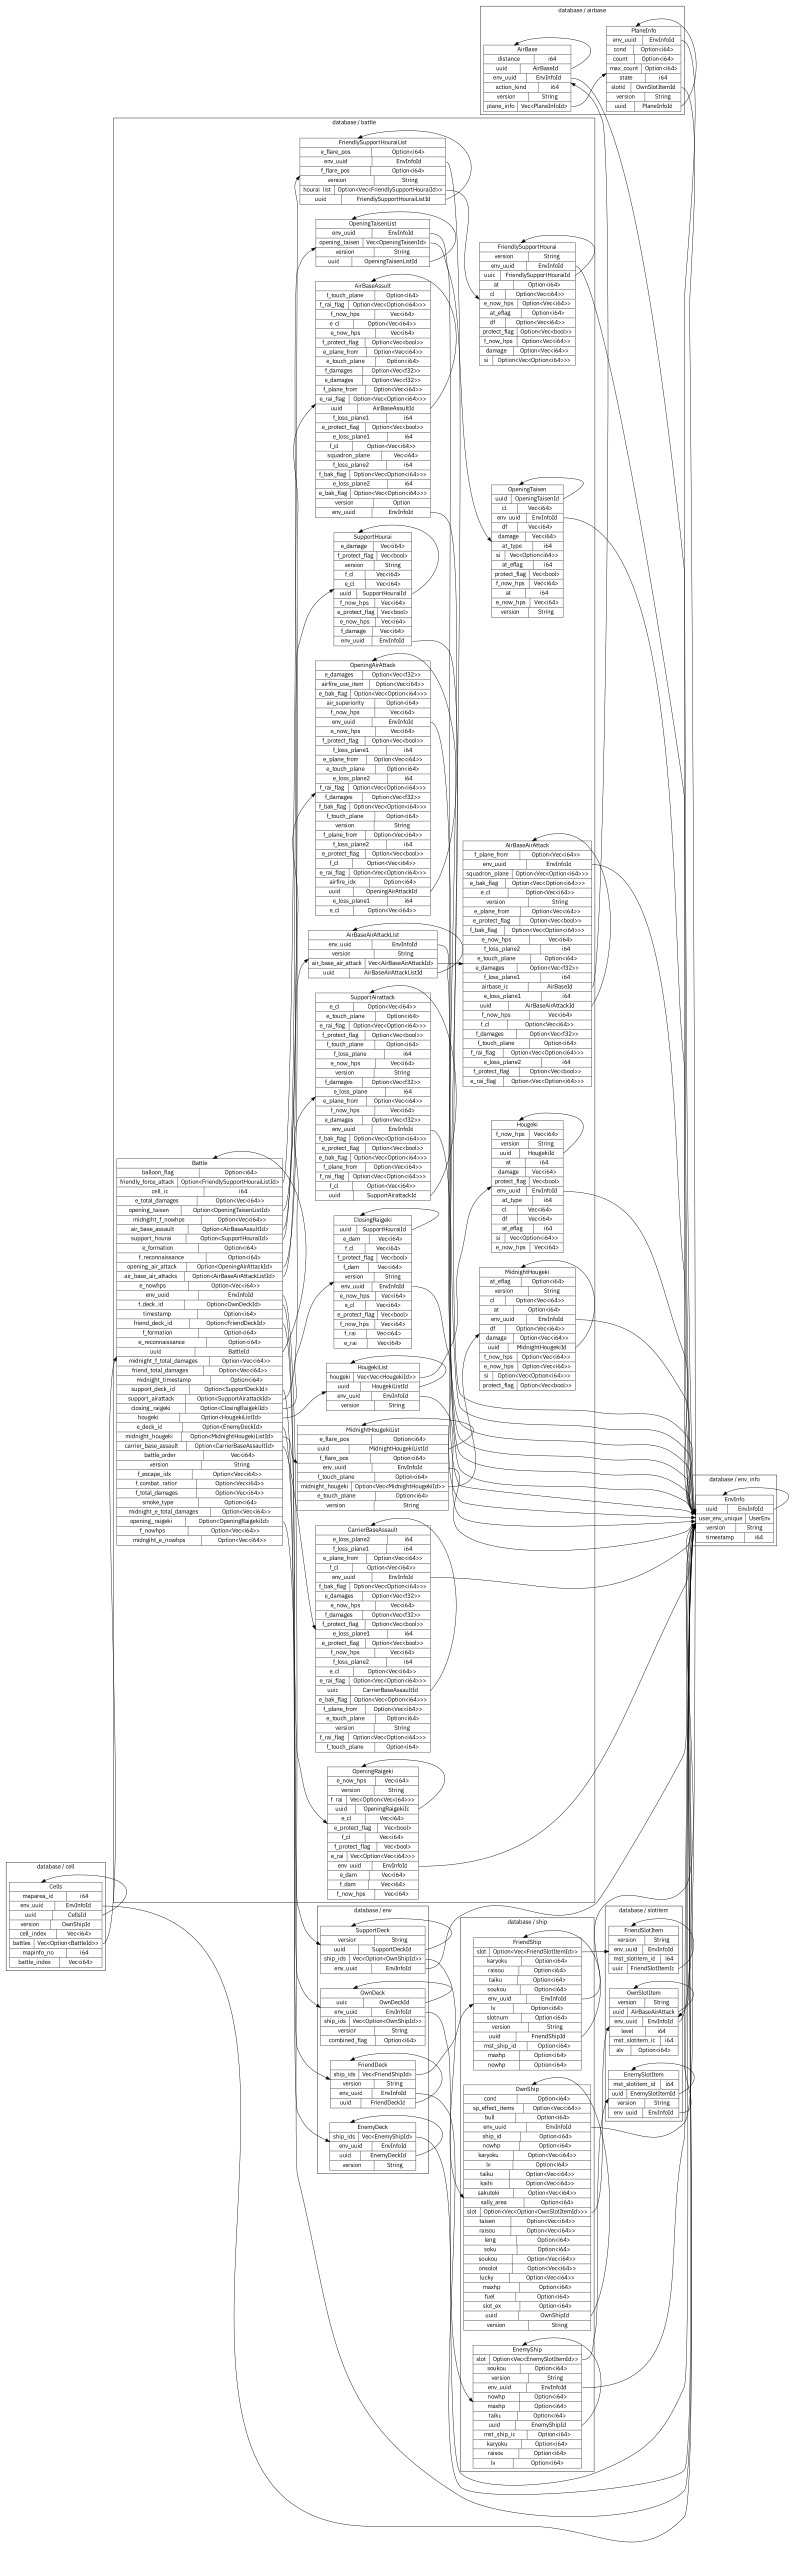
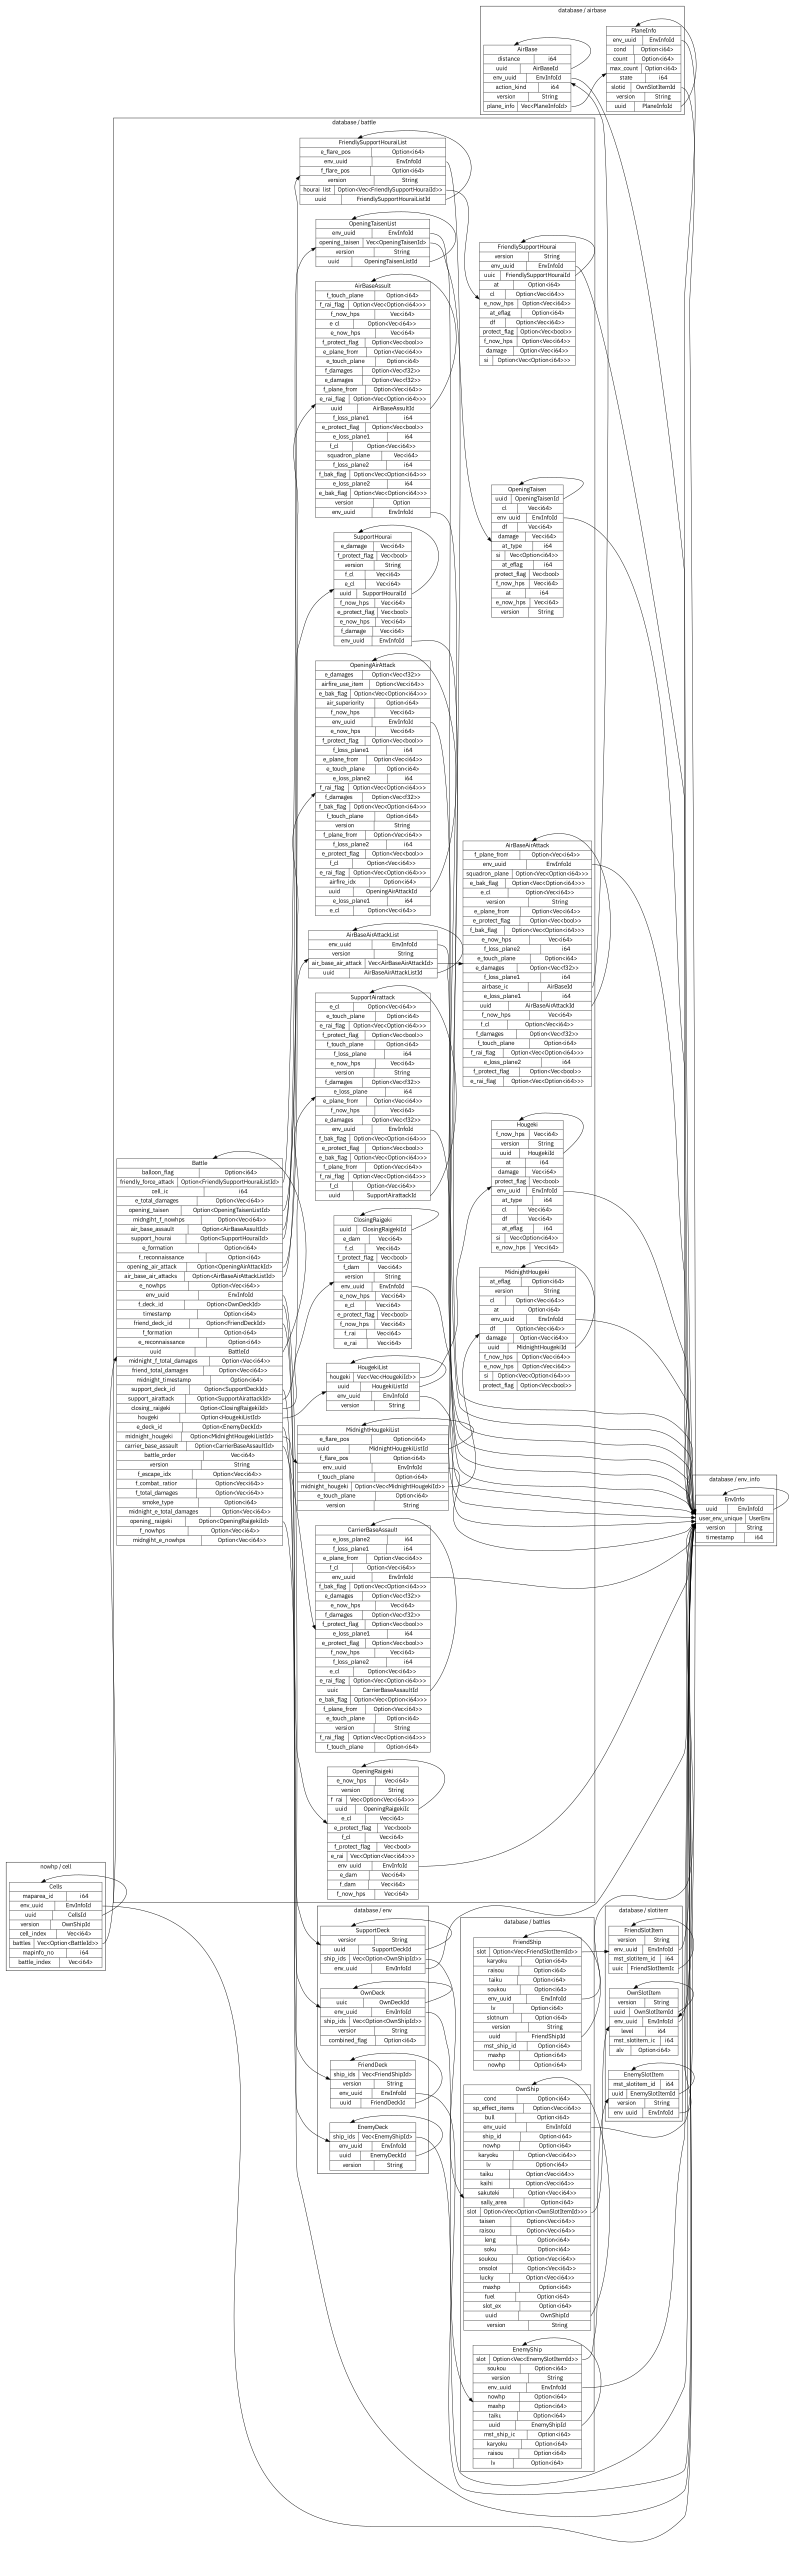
node "ClosingRaigeki": text "SupportHouraiId" -> "ClosingRaigekiId"
edge "FriendSlotItem" -> "EnvInfo": added
cluster "database / cell": label "database / cell" -> "nowhp / cell"
cluster "database / ship": label "database / ship" -> "database / battles"
node "OwnSlotItem": text "AirBaseAirAttack" -> "OwnSlotItemId"
edge "FriendDeck" -> "FriendShip": removed
